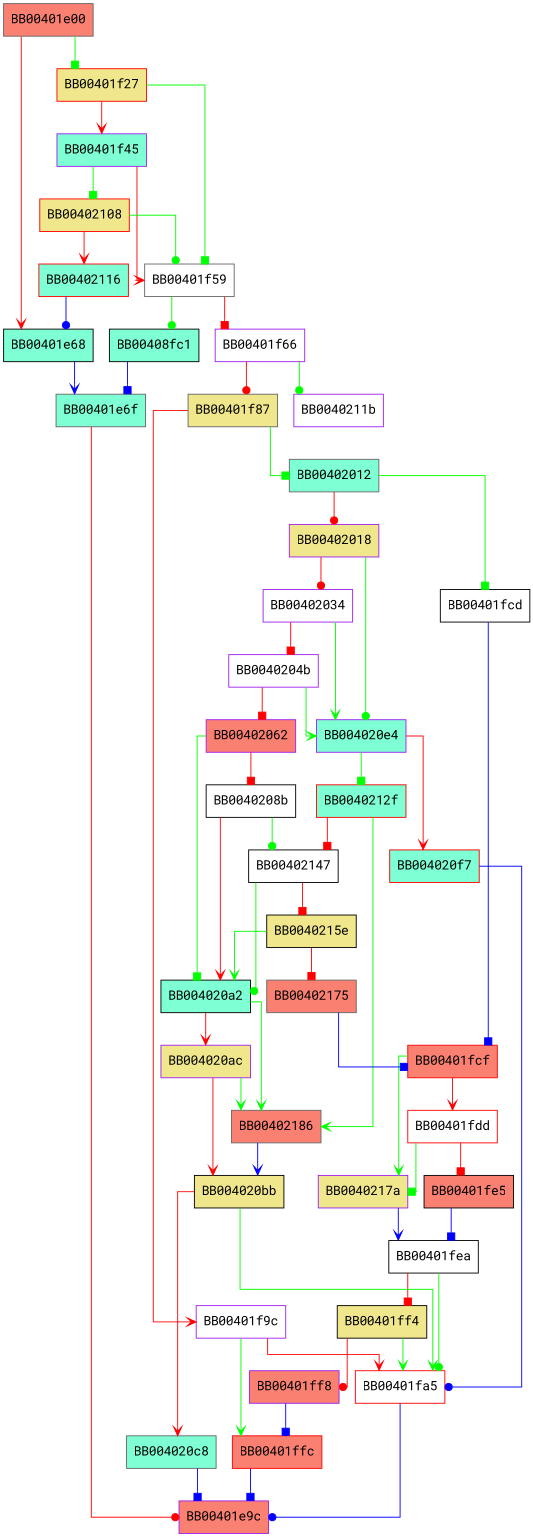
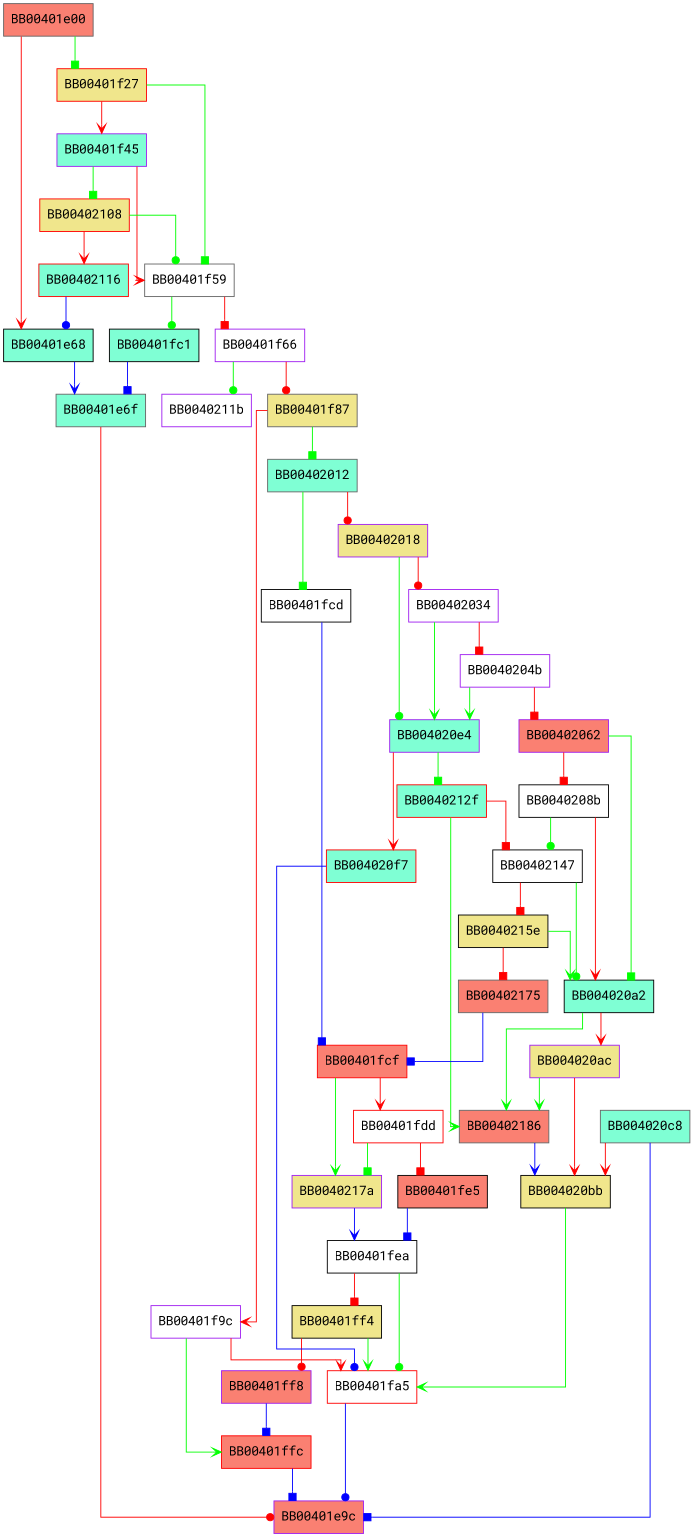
node "BB00408fc1": label "BB00408fc1" -> "BB00401fc1"
edge "BB004020bb" -> "BB004020c8": reversed
